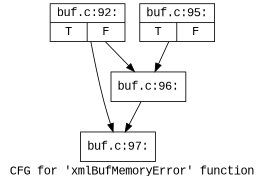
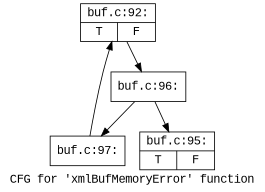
edge "buf.c:95:" -> "buf.c:96:": reversed
edge "buf.c:92:" -> "buf.c:97:": reversed
